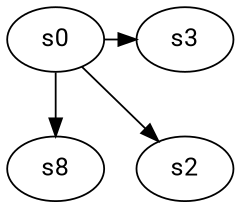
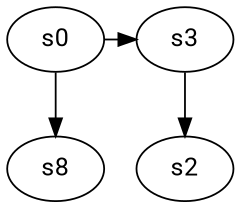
edge "s0" -> "s2": now "s3" -> "s2"
